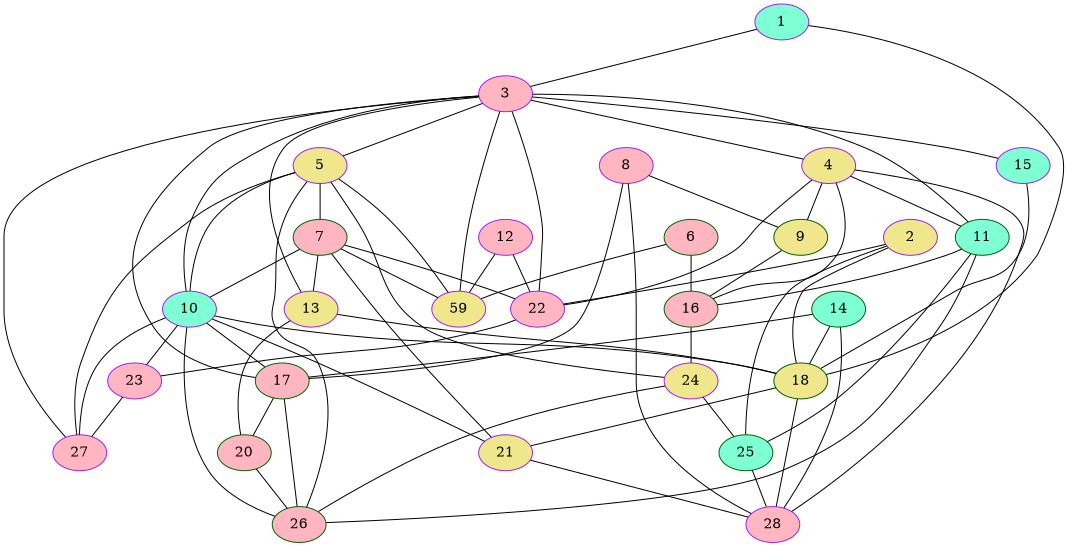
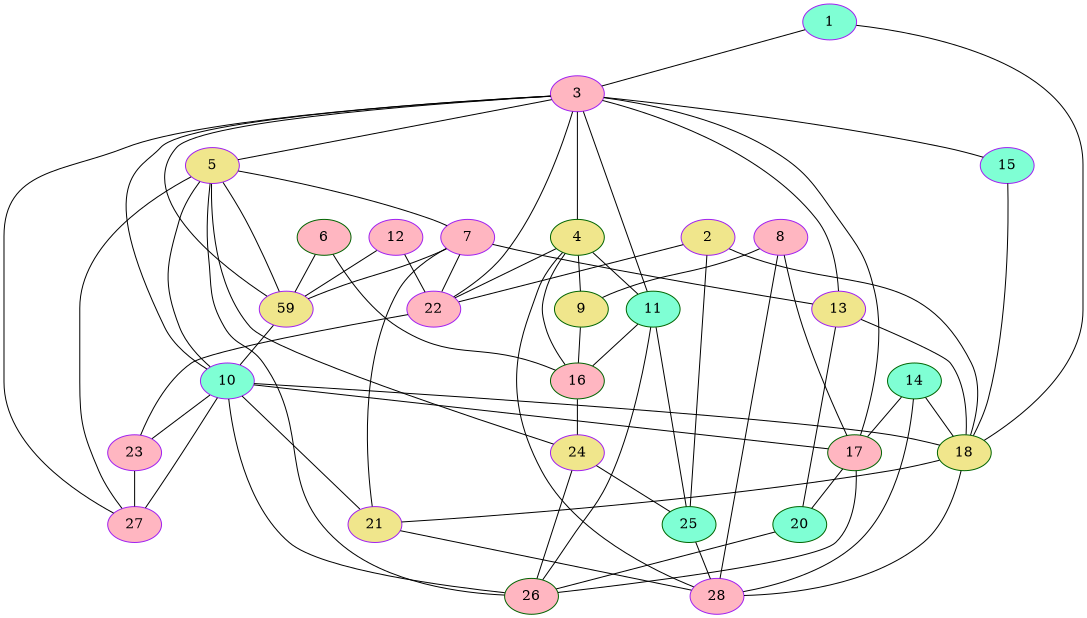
node "4": color purple -> darkgreen
node "7": color darkgreen -> purple
edge "7" -- "10": now "59" -- "10"
node "20": fillcolor lightpink -> aquamarine
